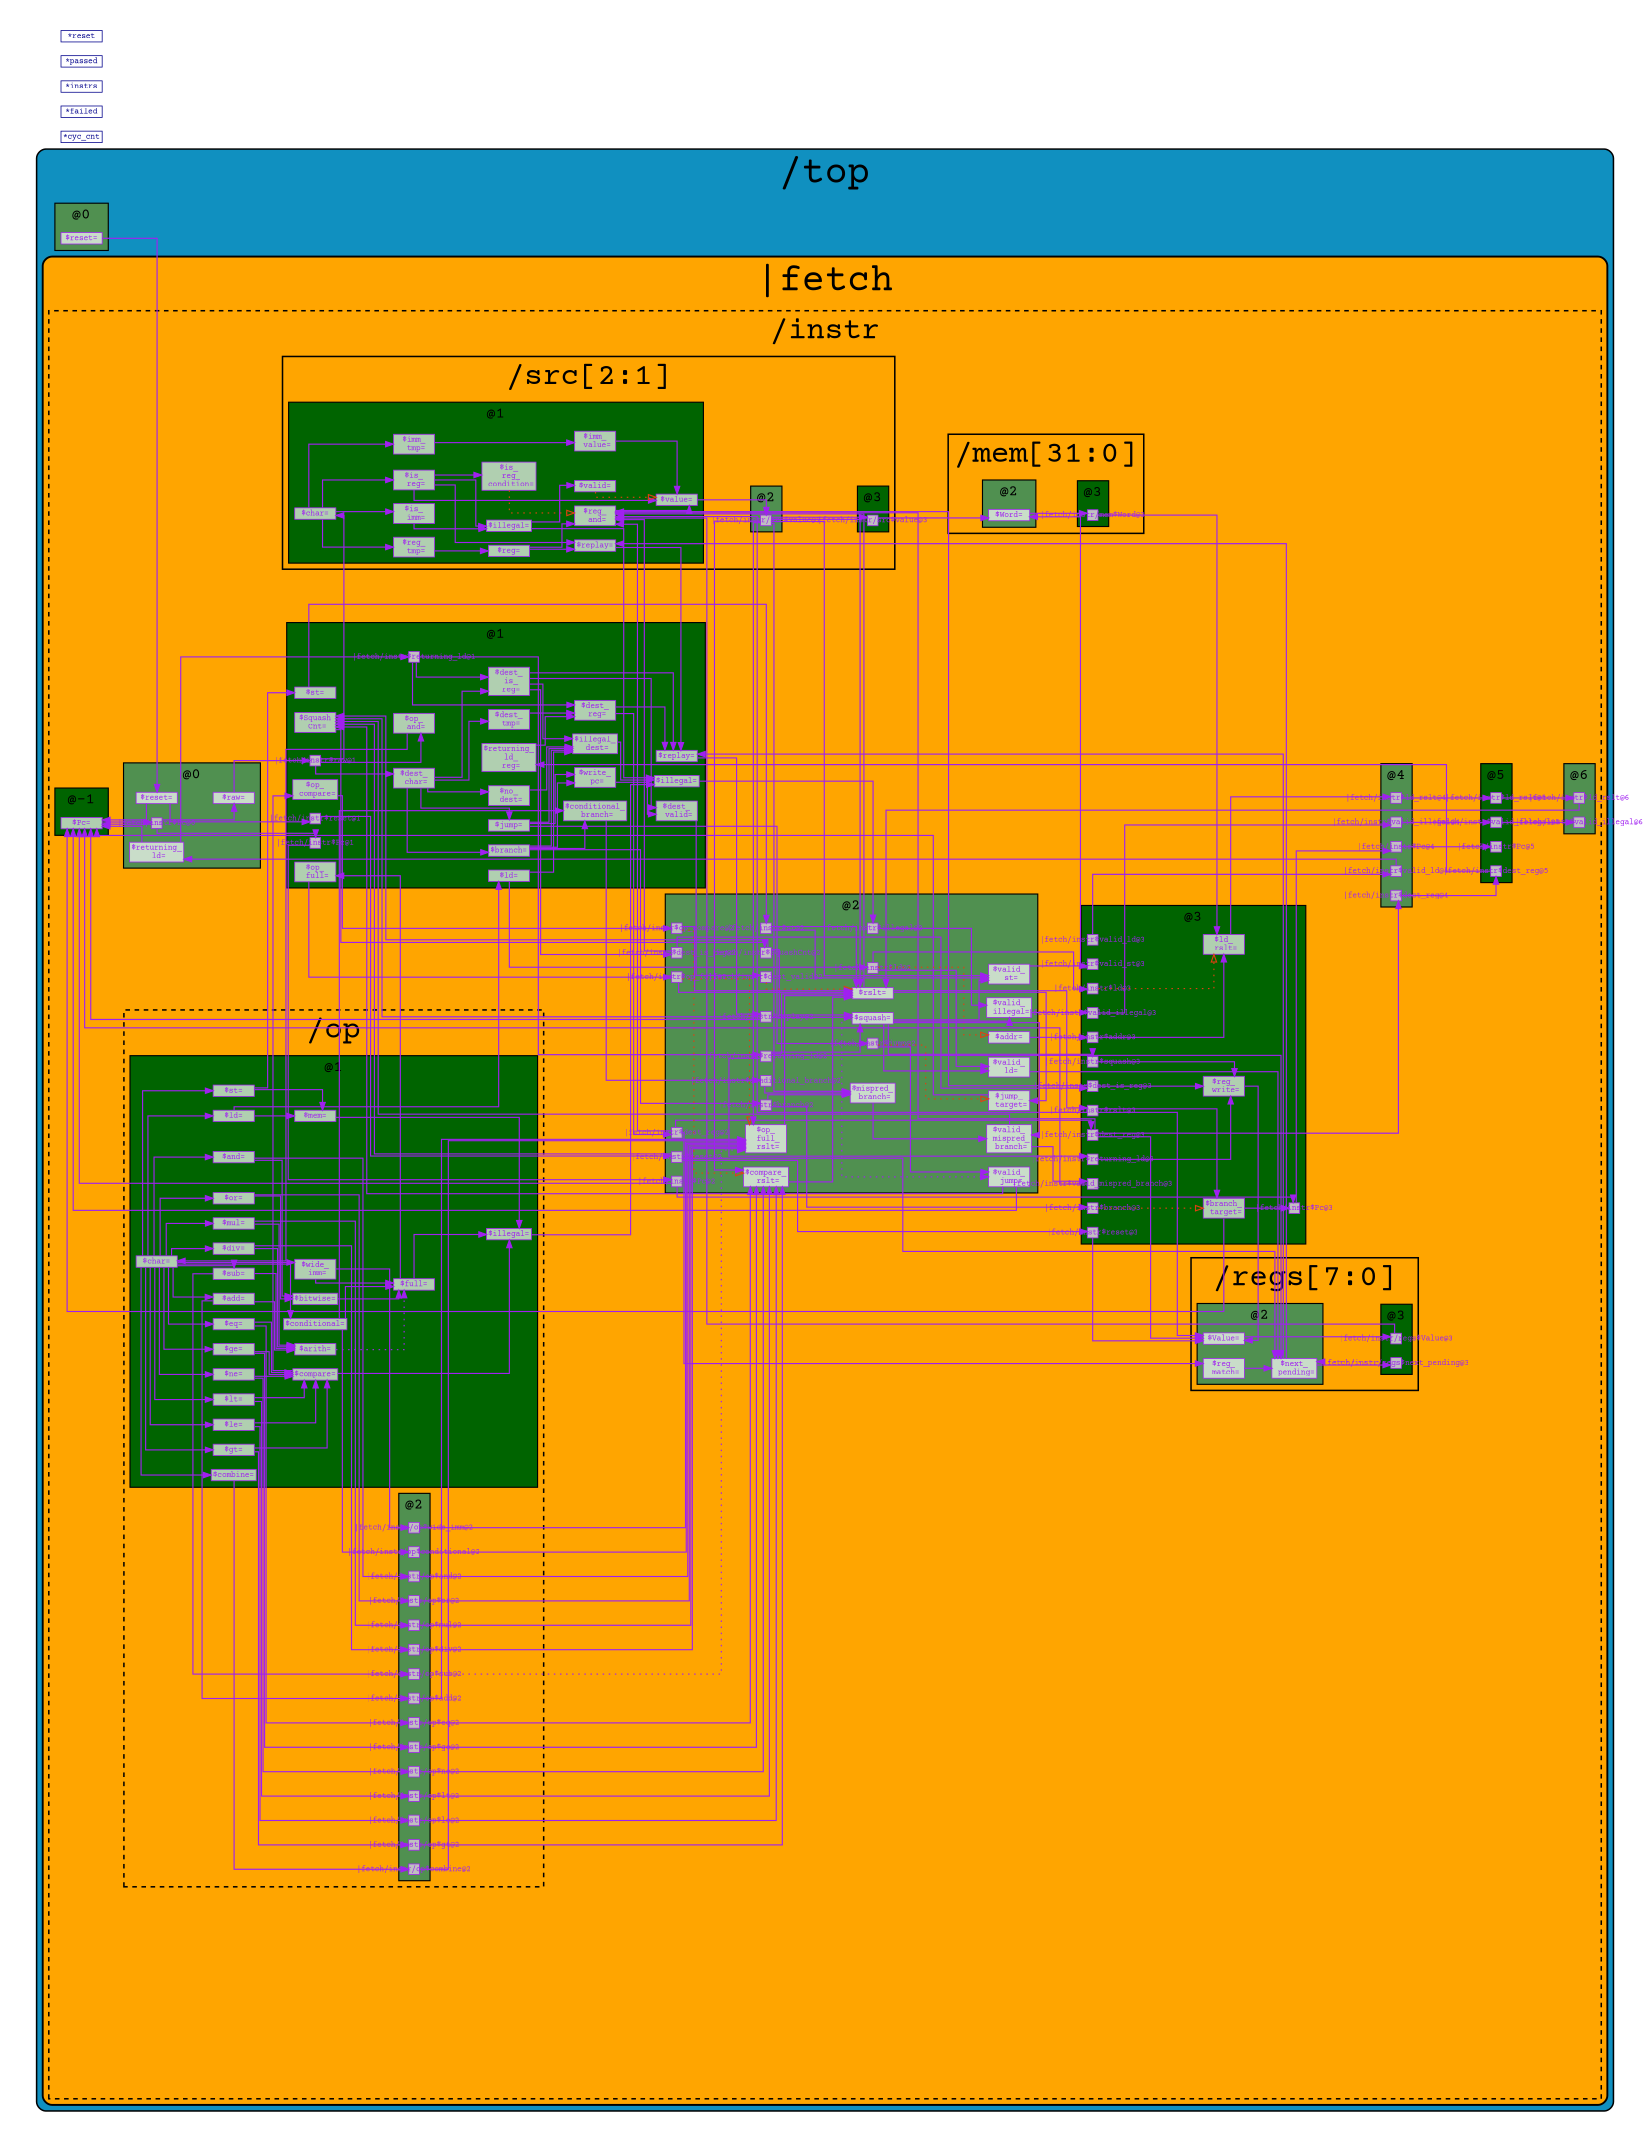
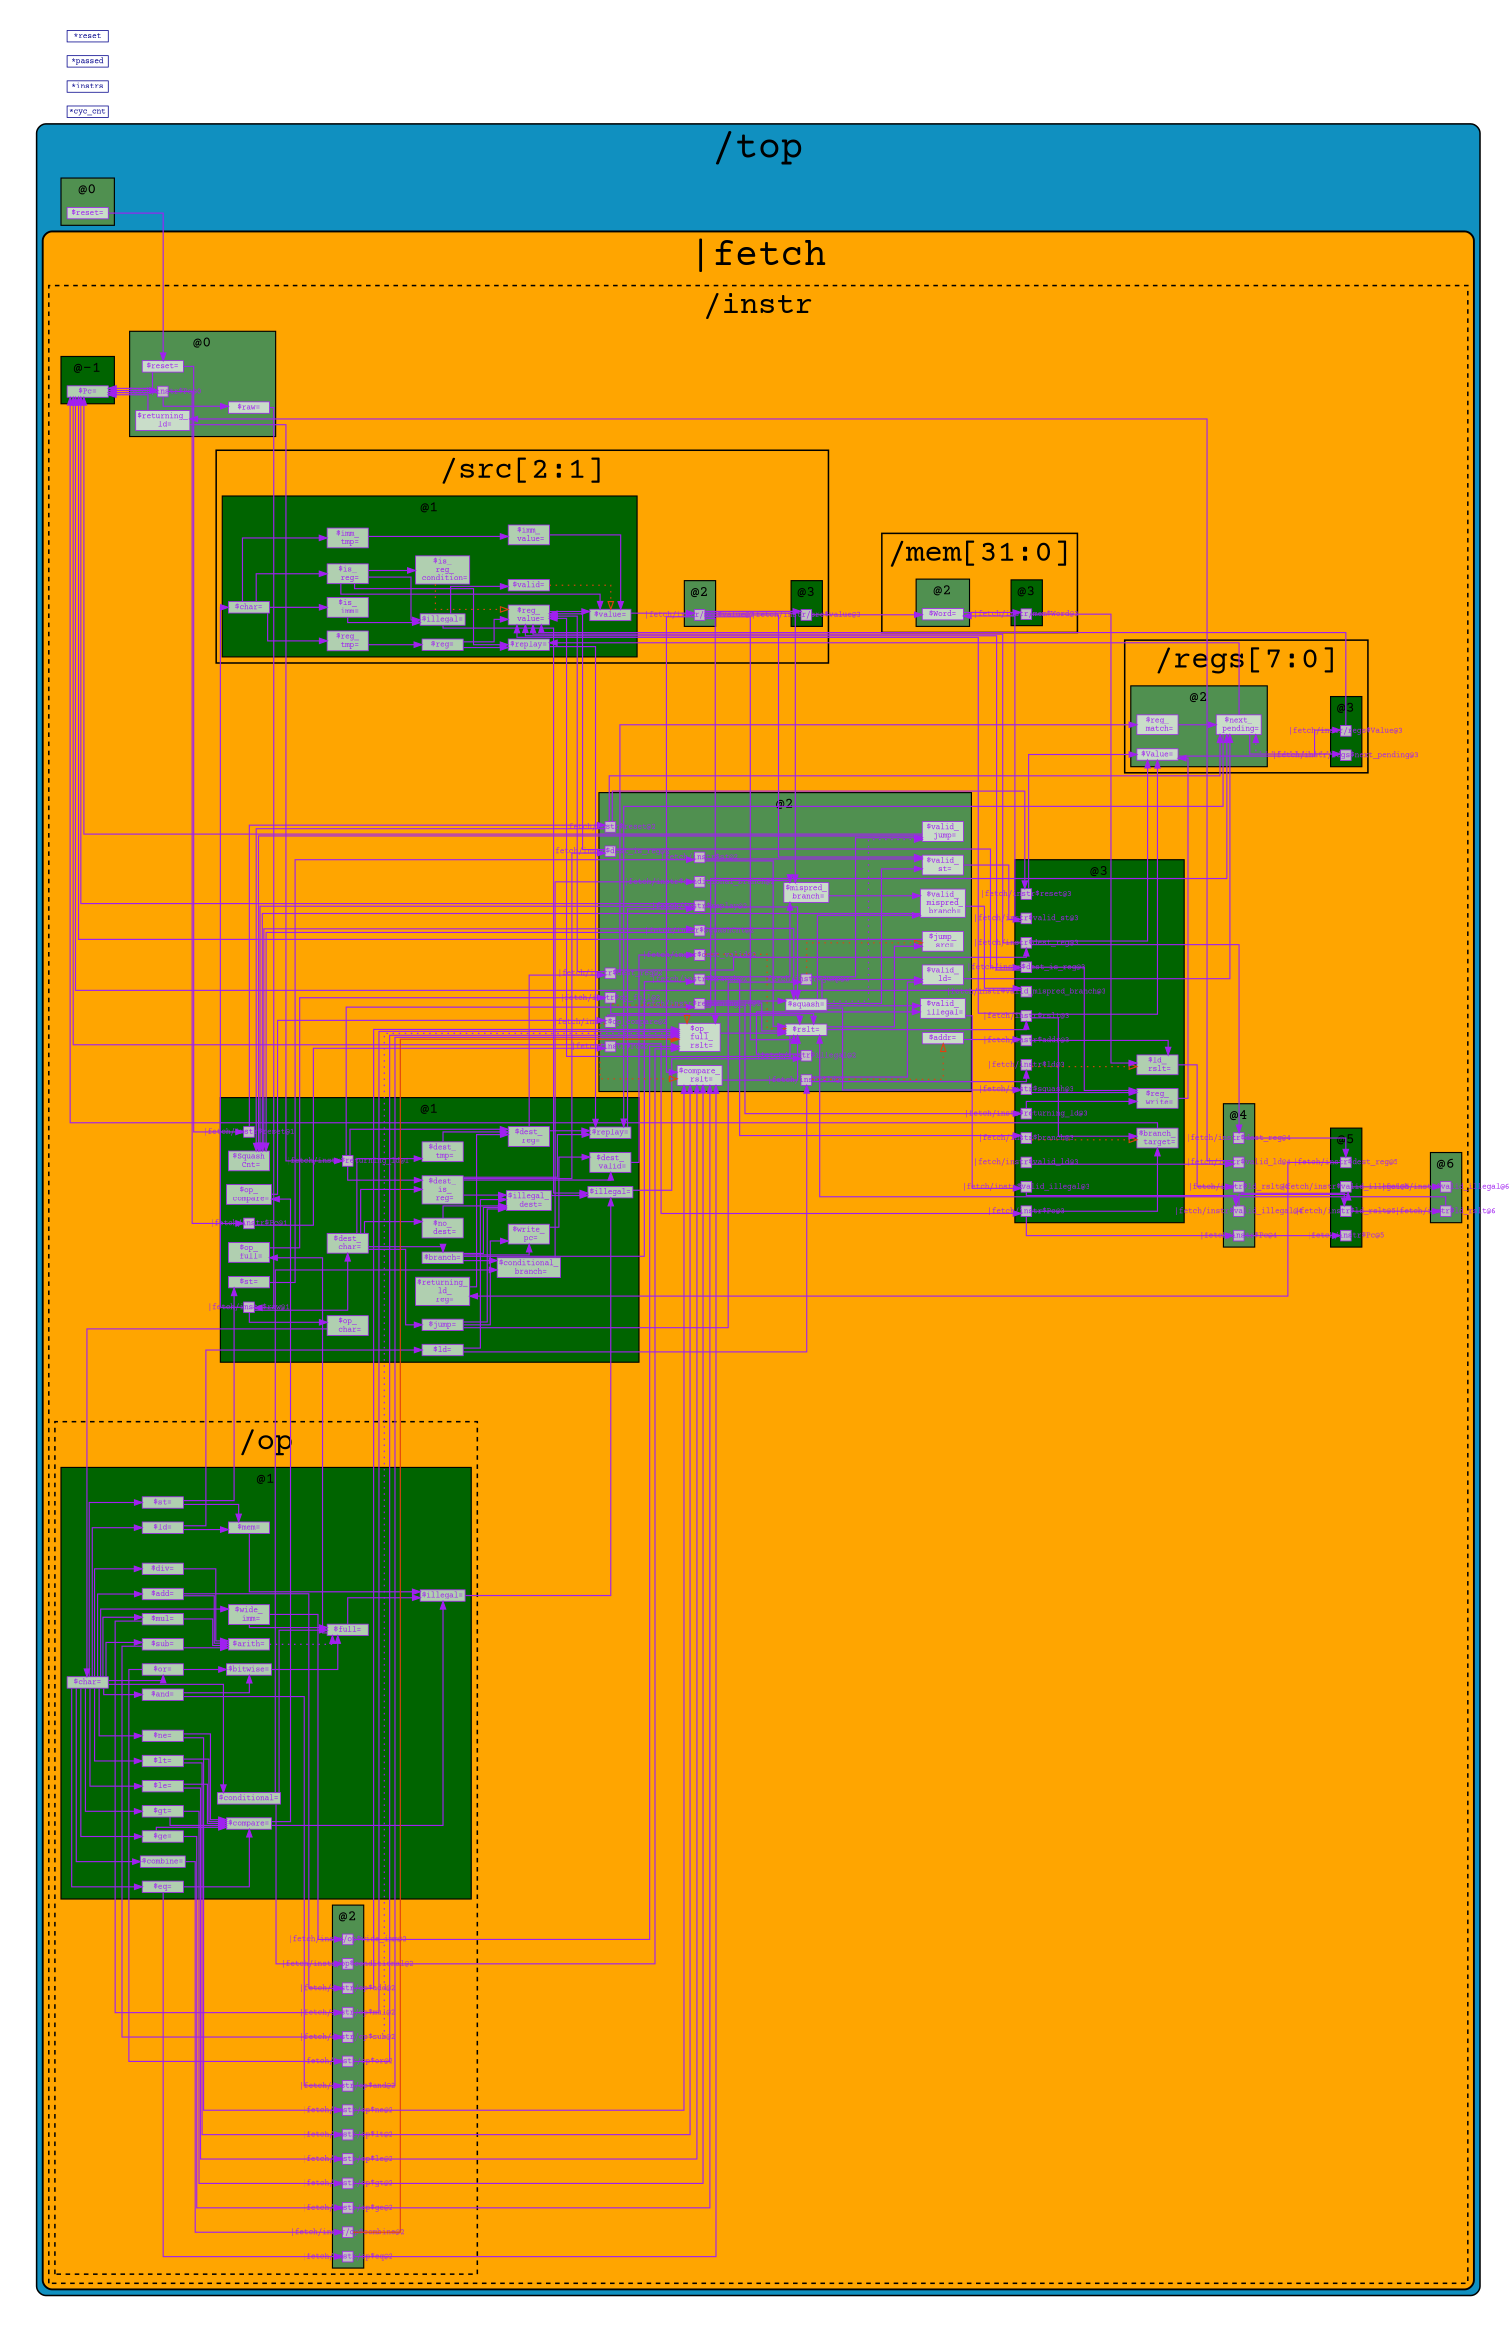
node "*failed": removed
node "$reg_ and=": label "$reg_ and=" -> "$reg_ value="
node "$op_ and=": label "$op_ and=" -> "$op_ char="
node "$jump_ target=": label "$jump_ target=" -> "$jump_ src="
edge "$branch_ target=" -> "|fetch/instr$Pc@3": reversed
edge "|fetch/instr/op$combine@2" -> "$op_ full_ rslt=": color purple -> #e04010
node "|fetch/instr/op$div@2": removed
